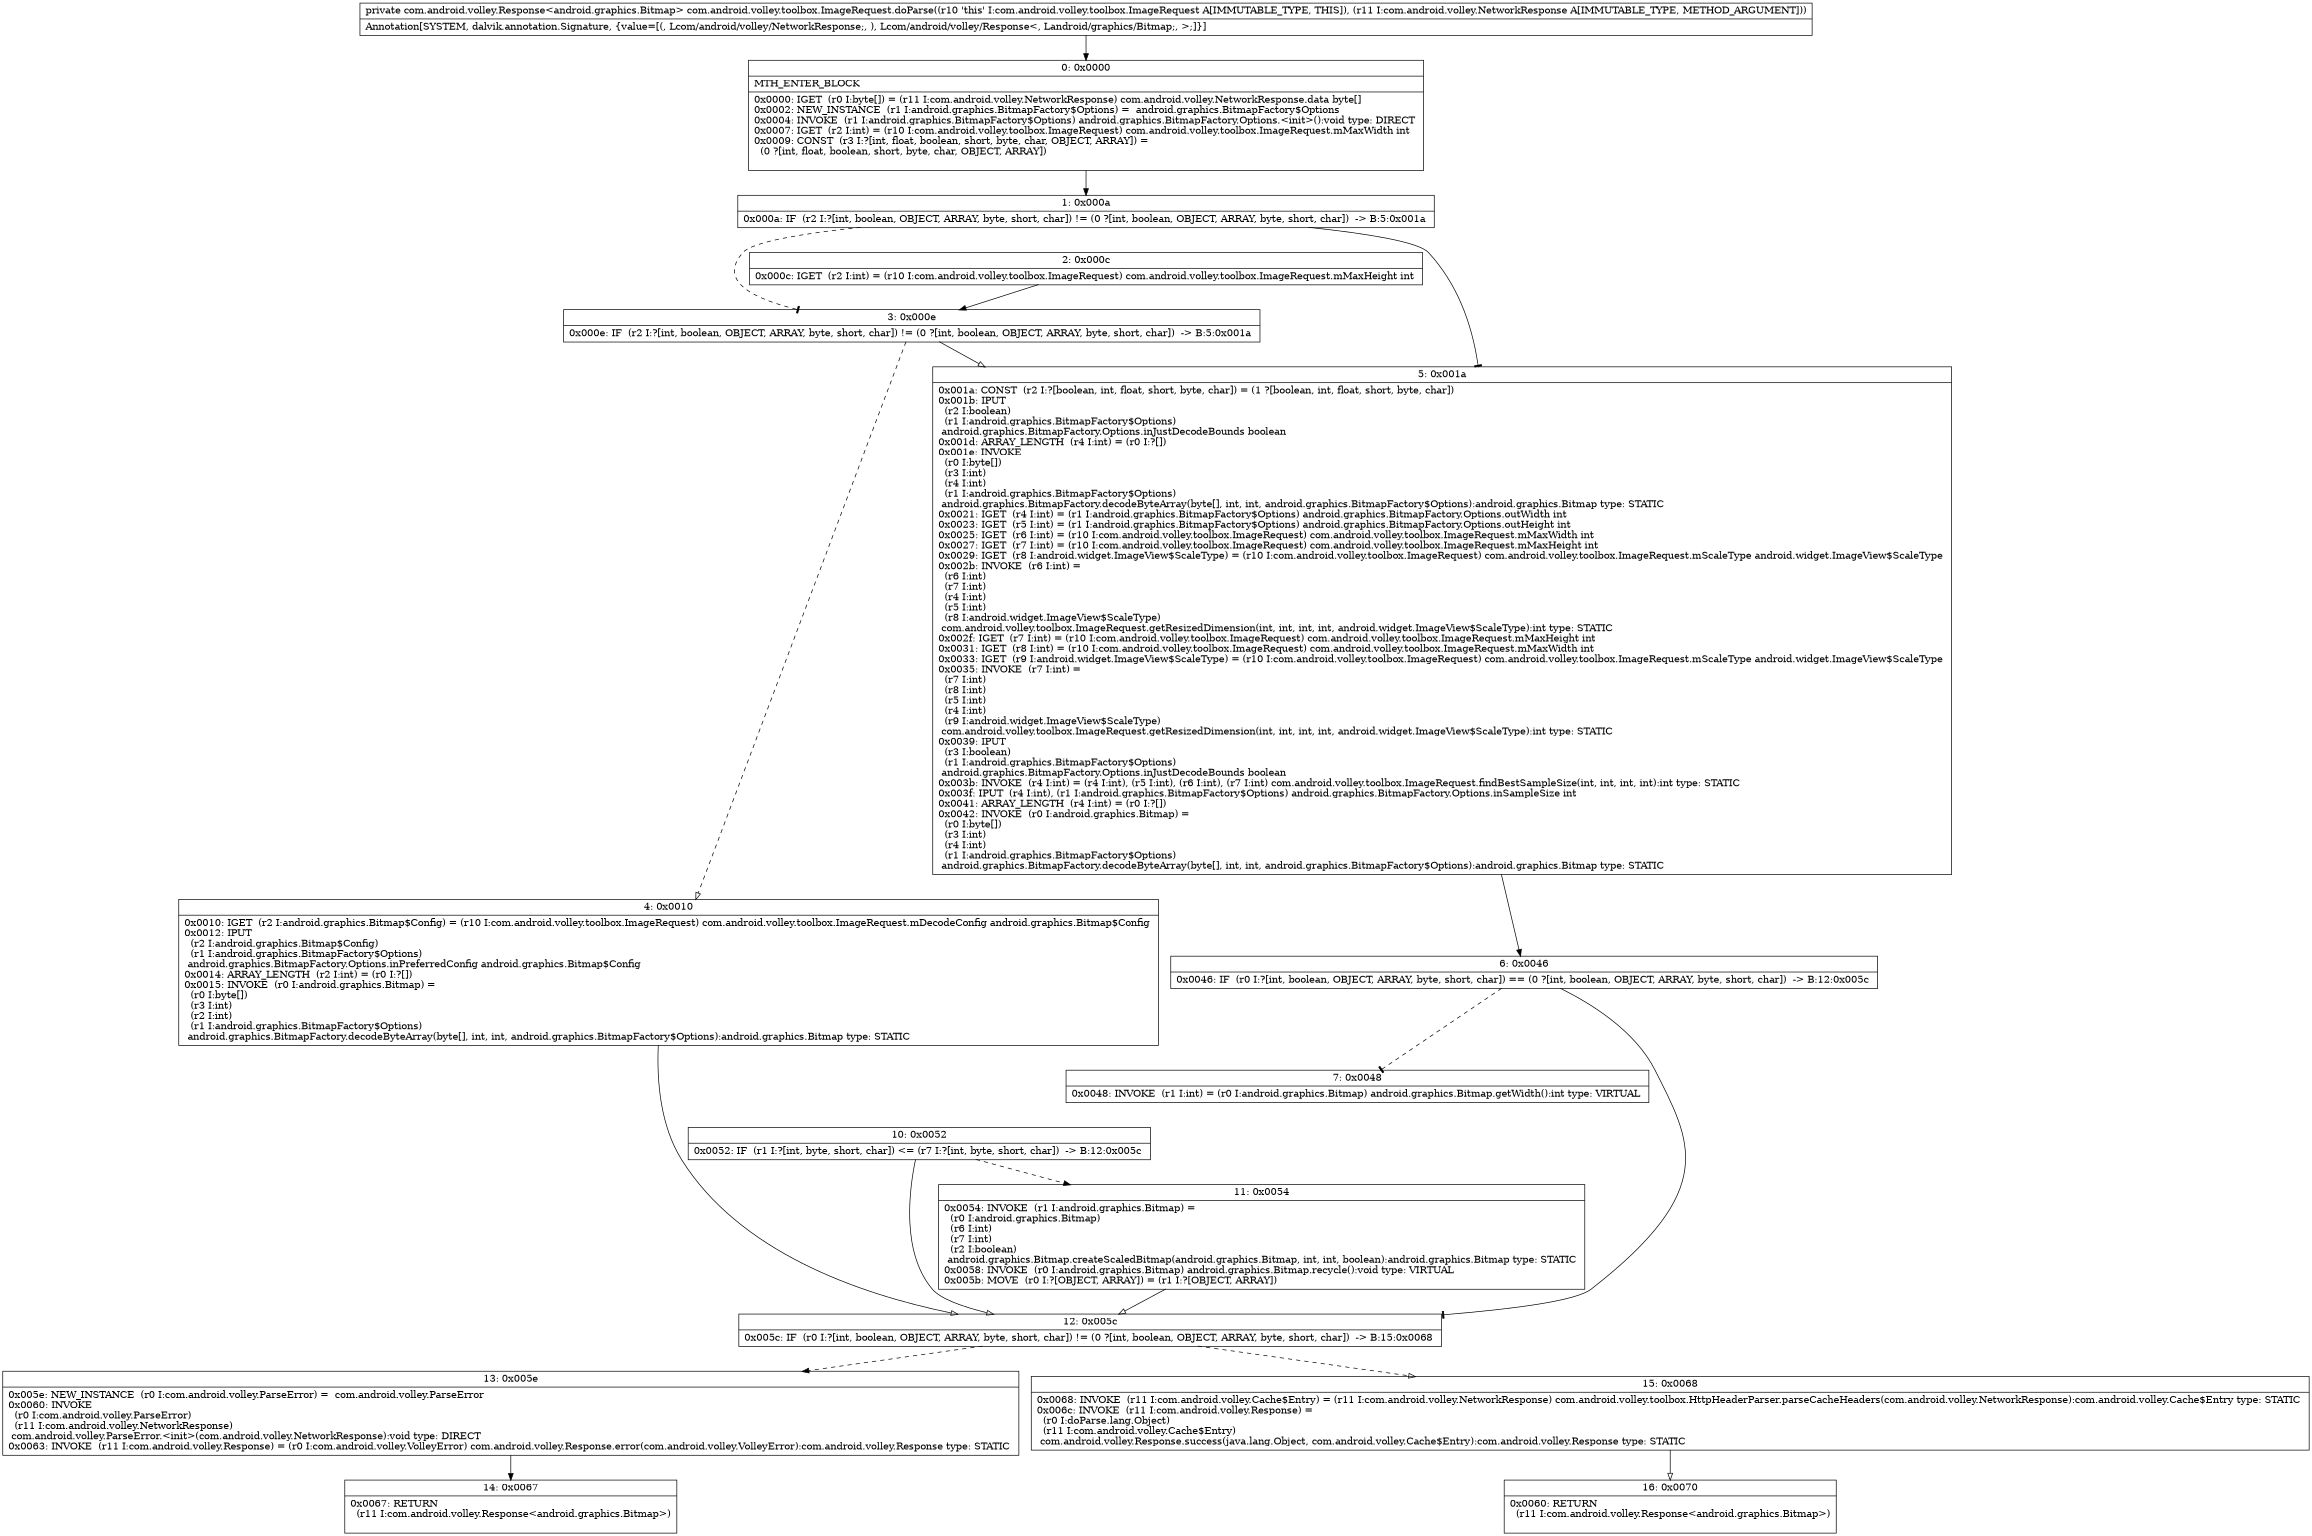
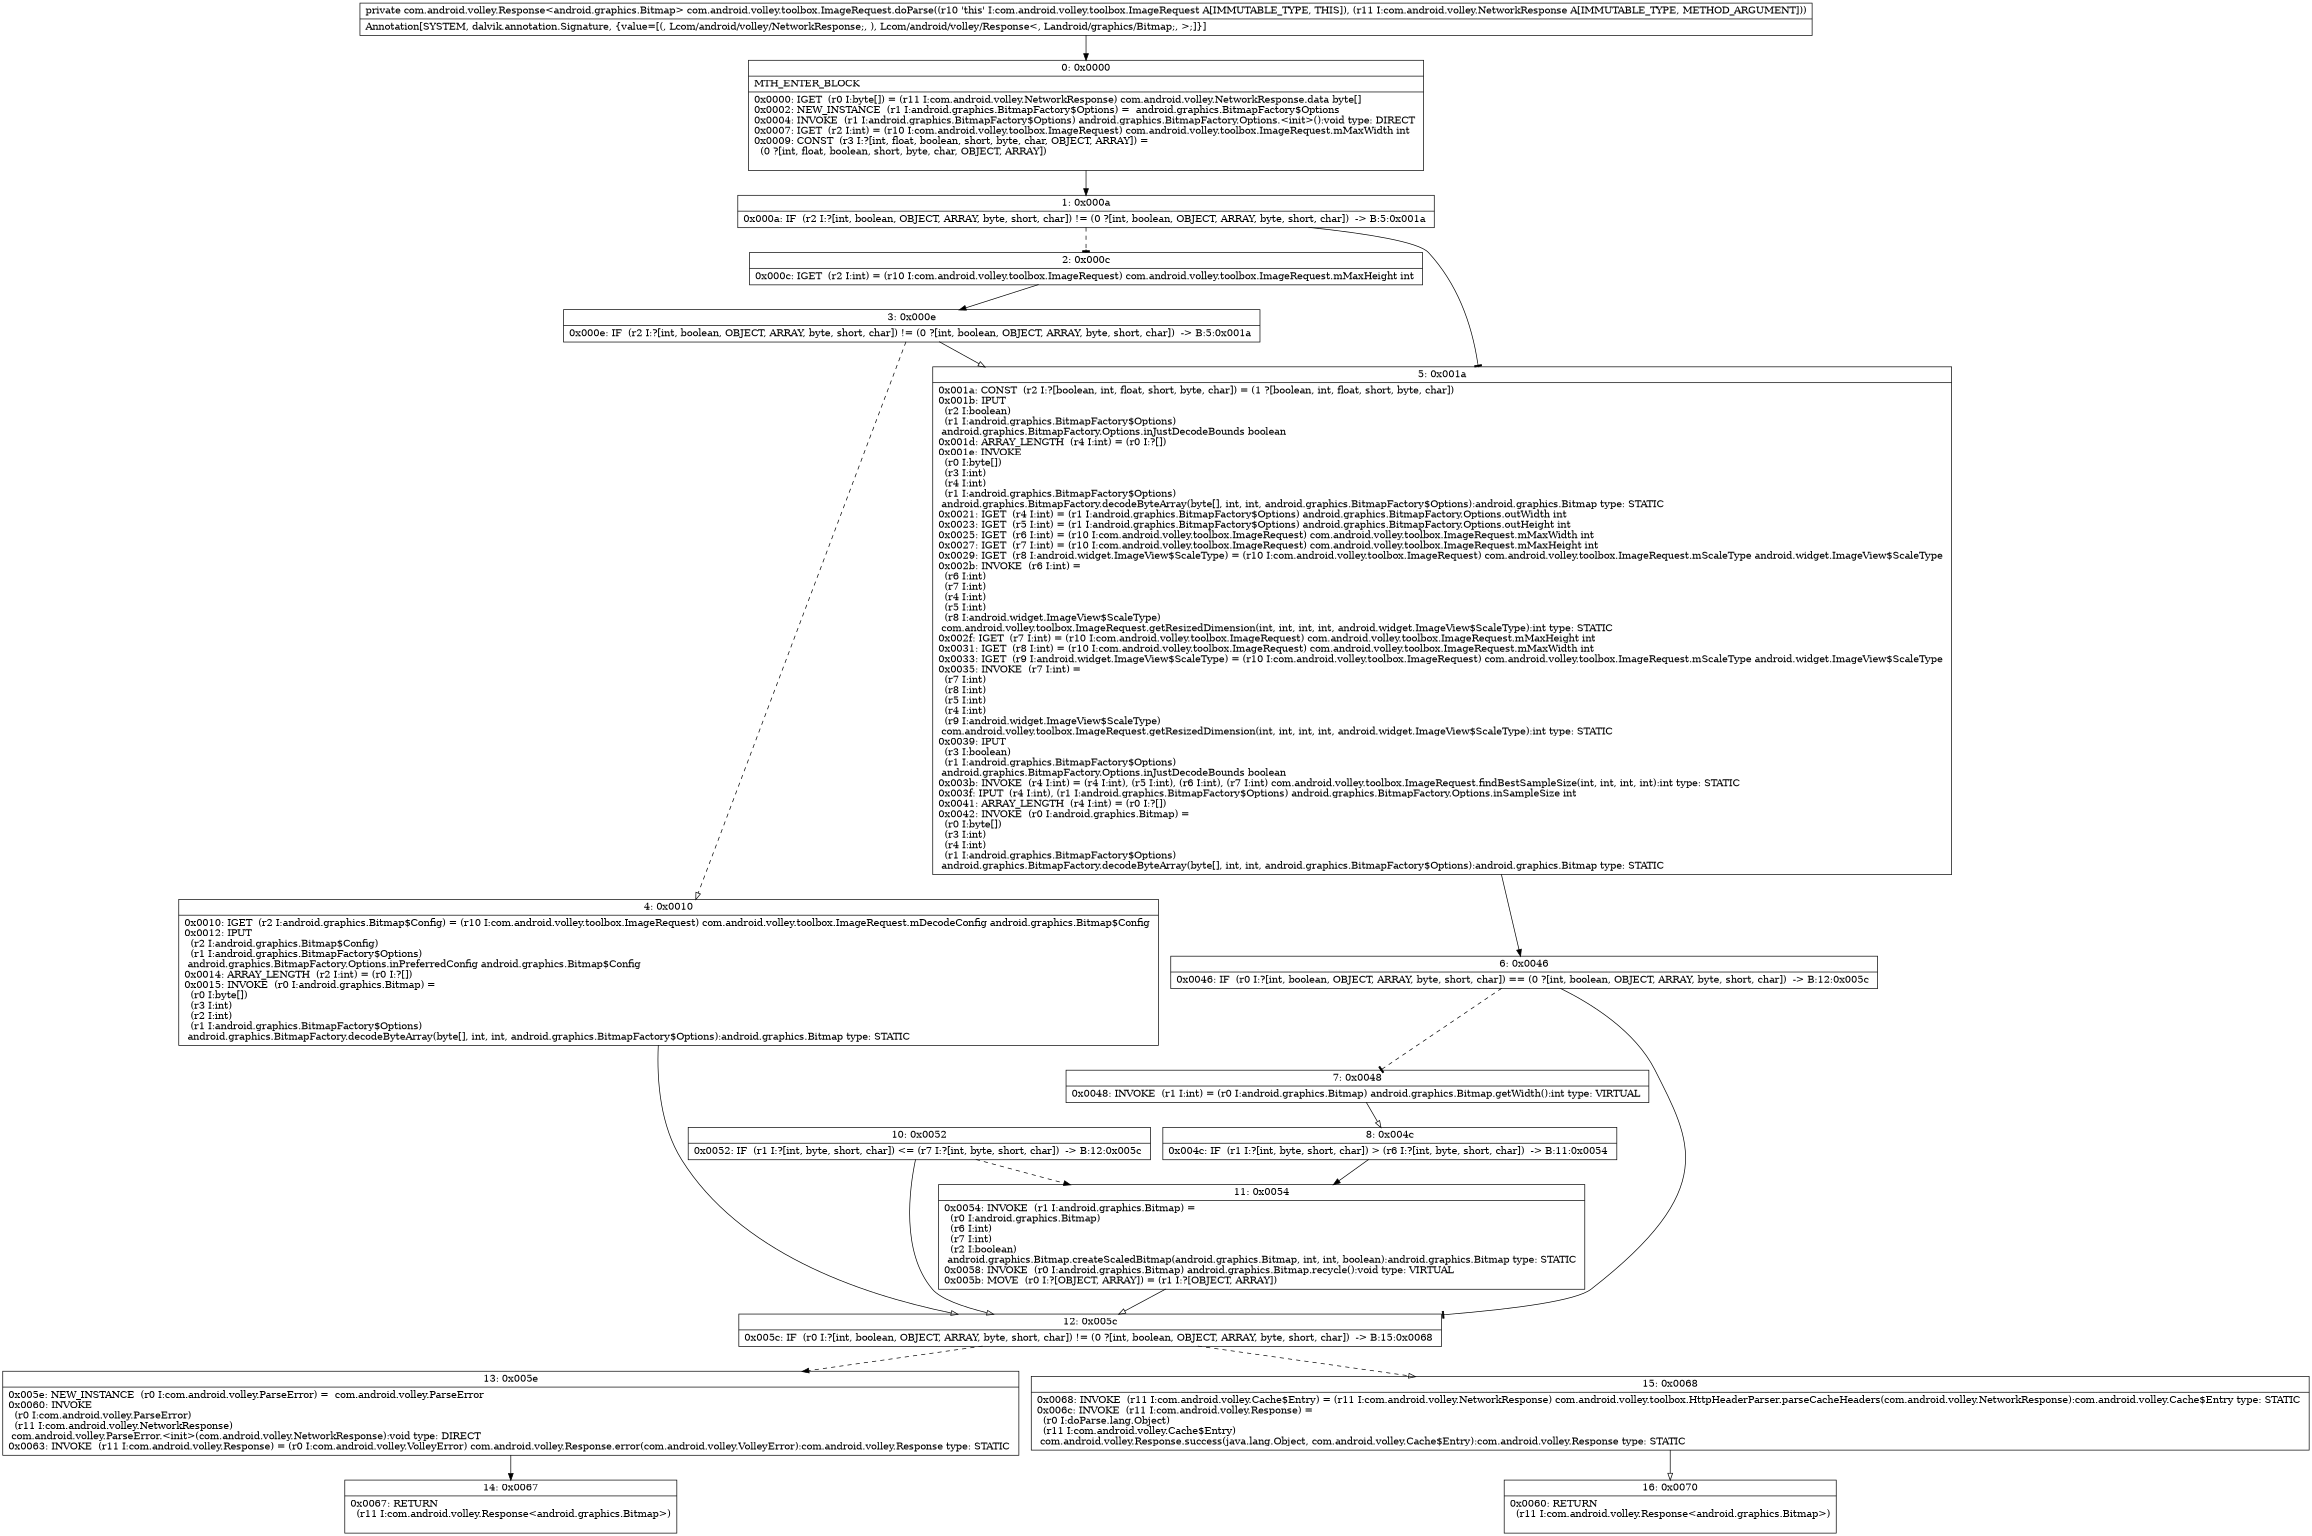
edge "1: 0x000a" -> "3: 0x000e": now "1: 0x000a" -> "2: 0x000c"
node "8: 0x004c": added
